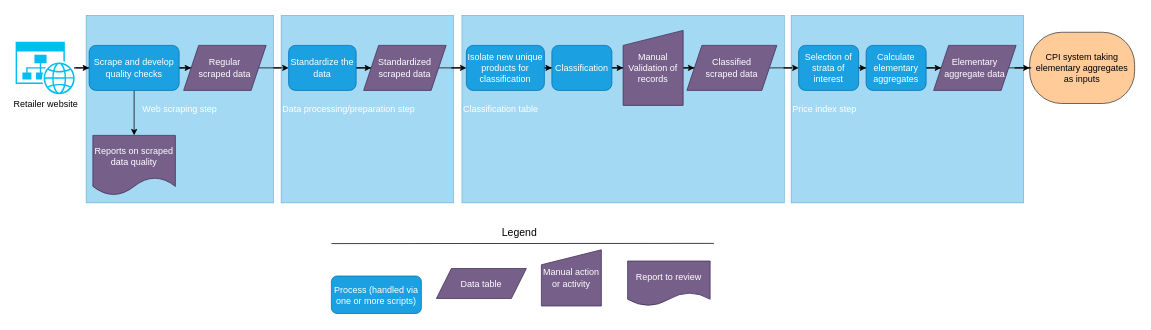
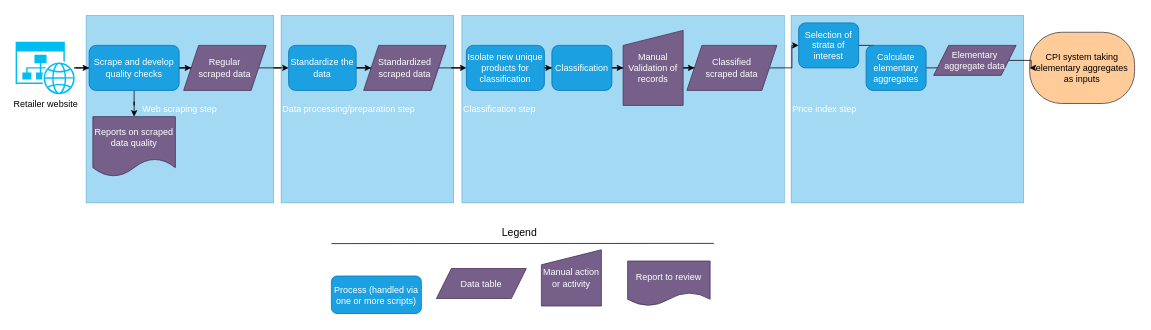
node "Selection of strata of interest": moved (828, 68) -> (828, 45)
node "Elementary aggregate data": size 83x45 -> 83x30
node "Classification table": label "Classification table" -> "Classification step"
node "Reports on scraped data quality": moved (134, 165) -> (134, 147)
